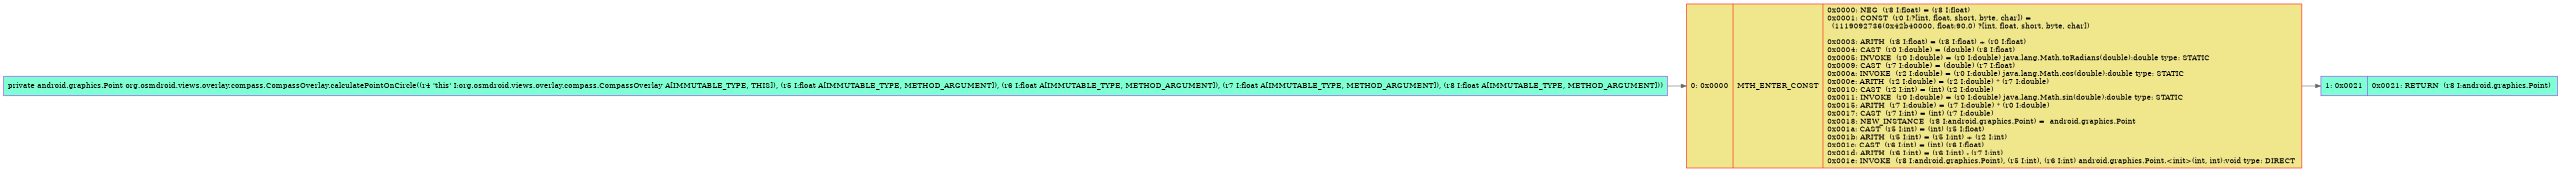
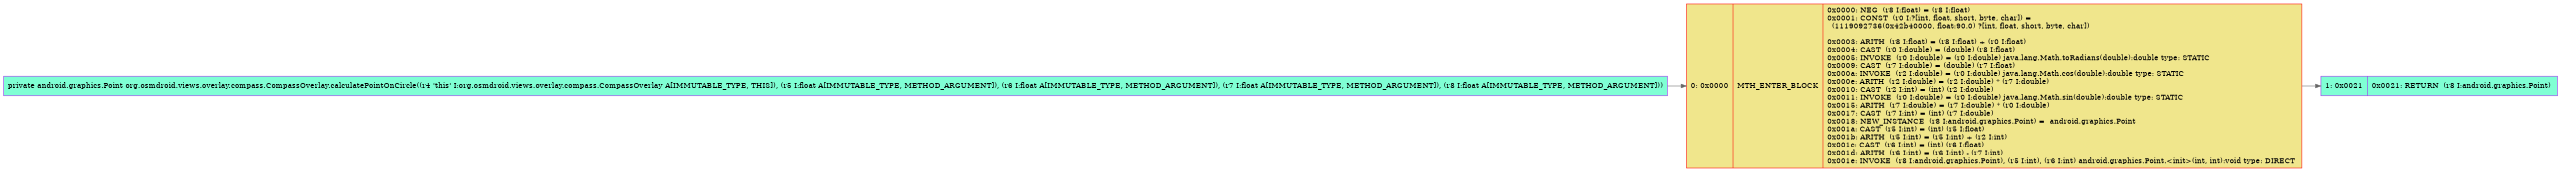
node "0: 0x0000": text "MTH_ENTER_CONST" -> "MTH_ENTER_BLOCK"
